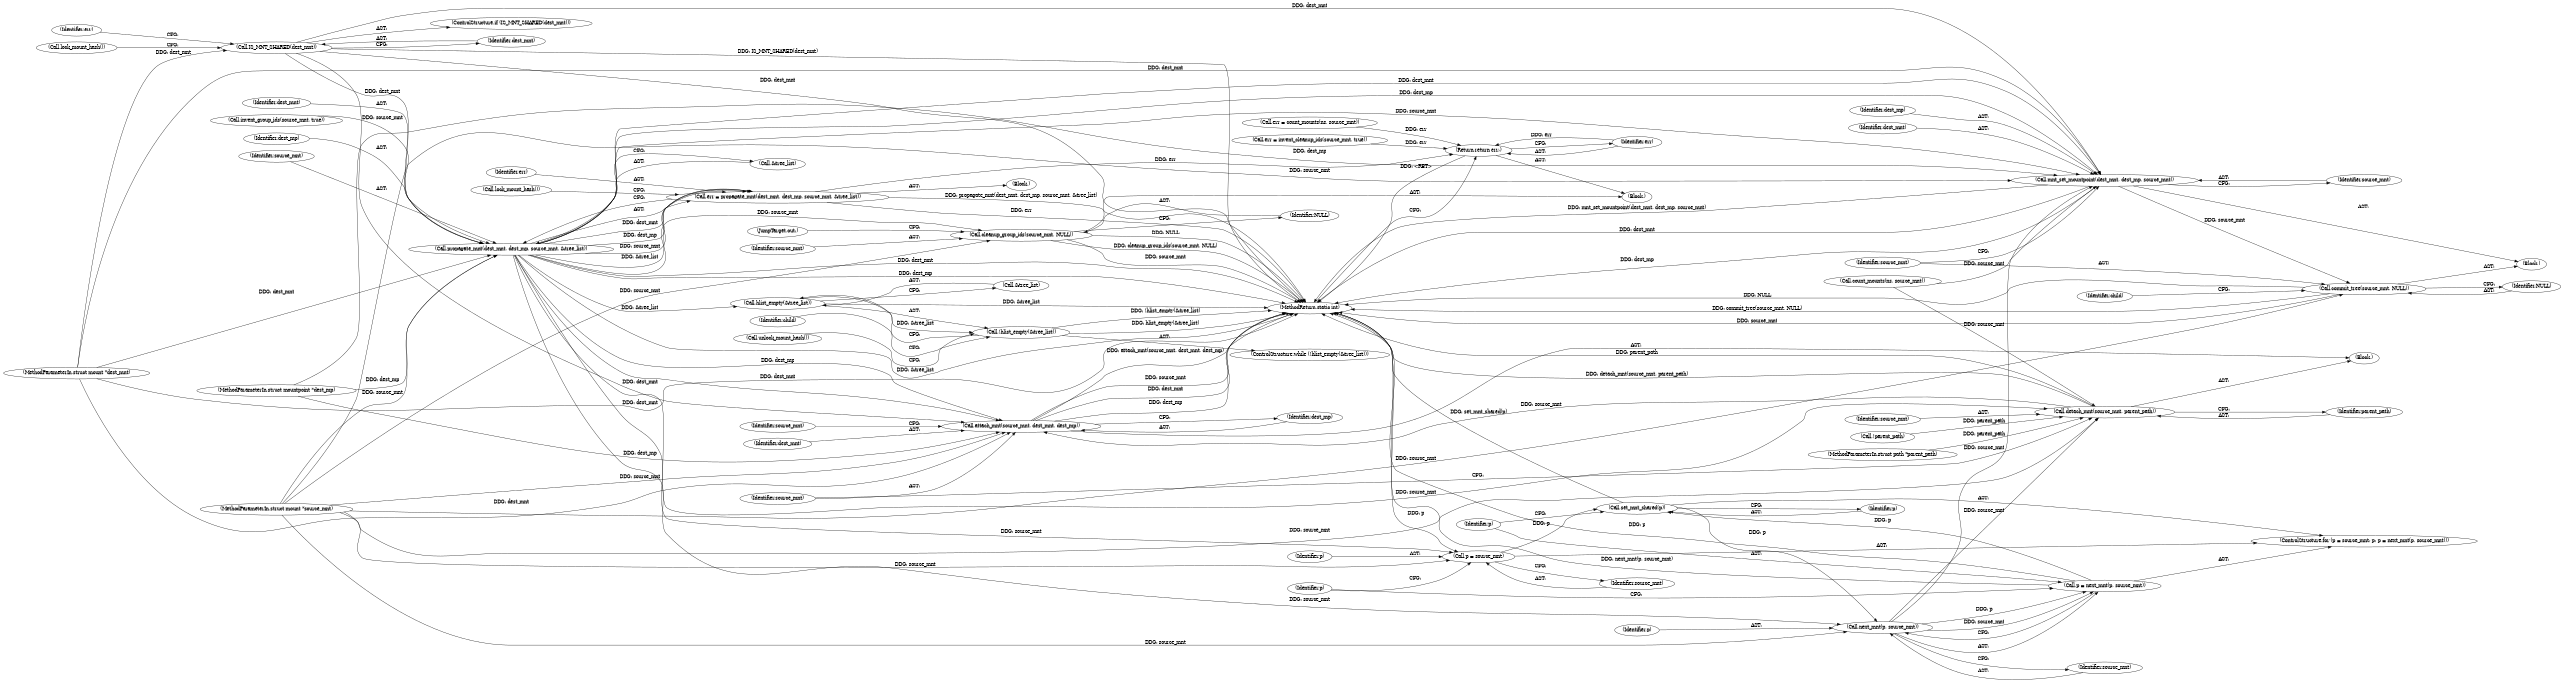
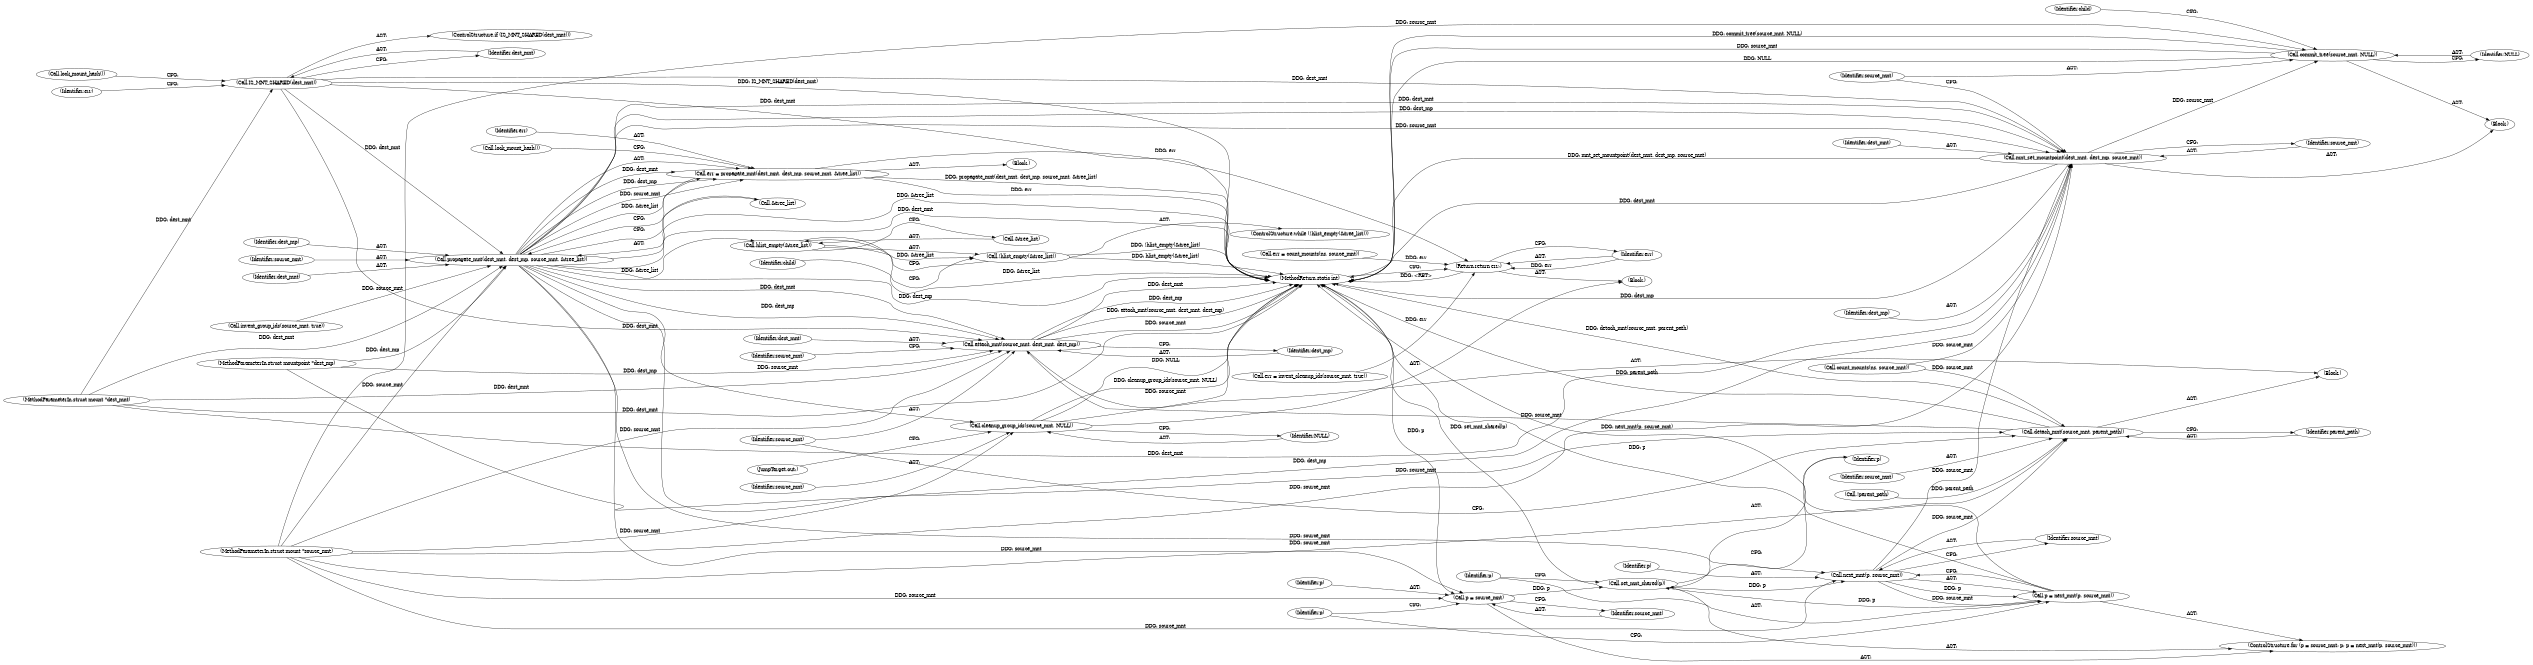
node "(Call,unlock_mount_hash())": removed
node "(MethodParameterIn,struct path *parent_path)": removed
